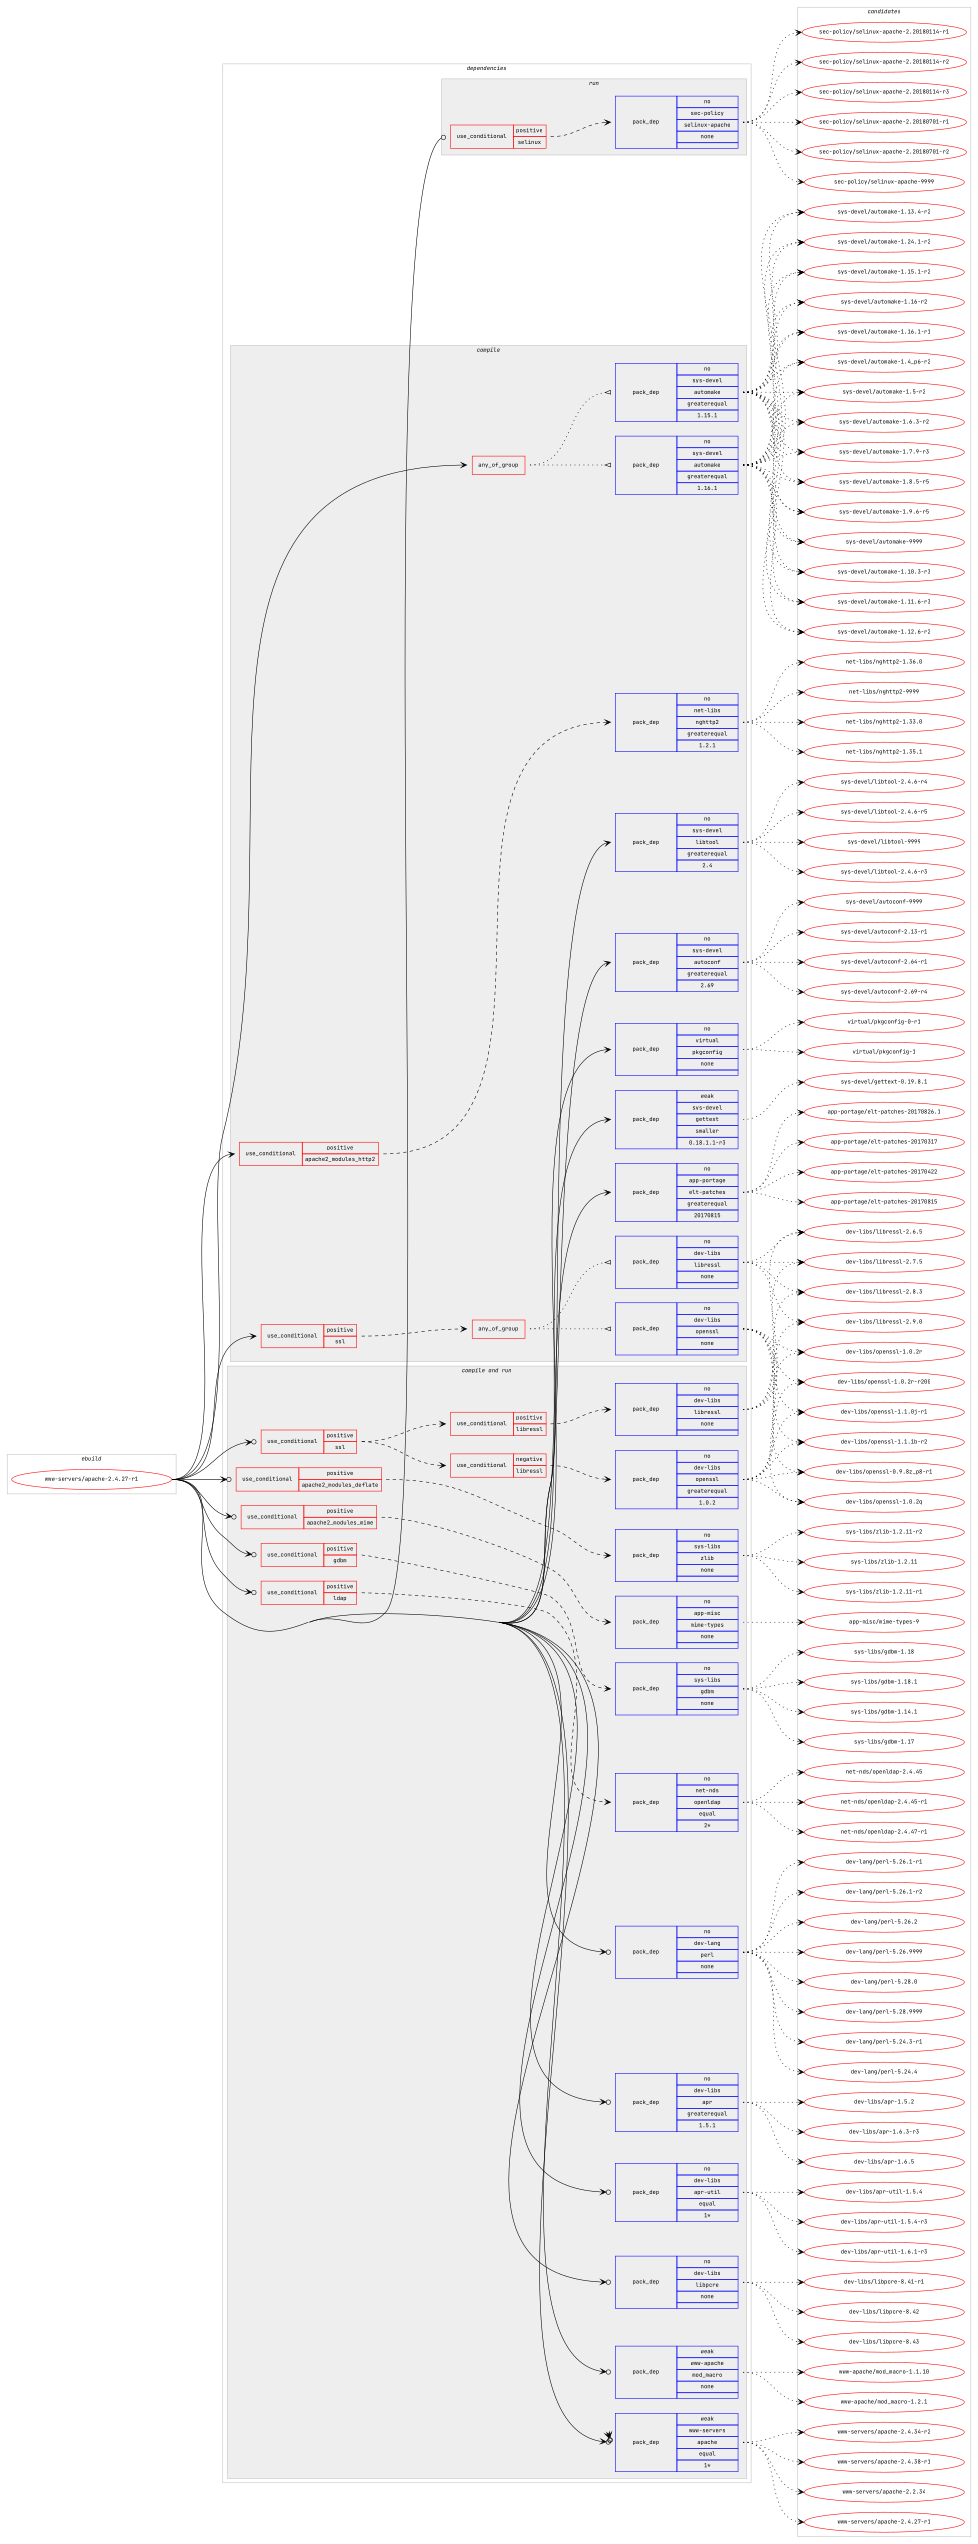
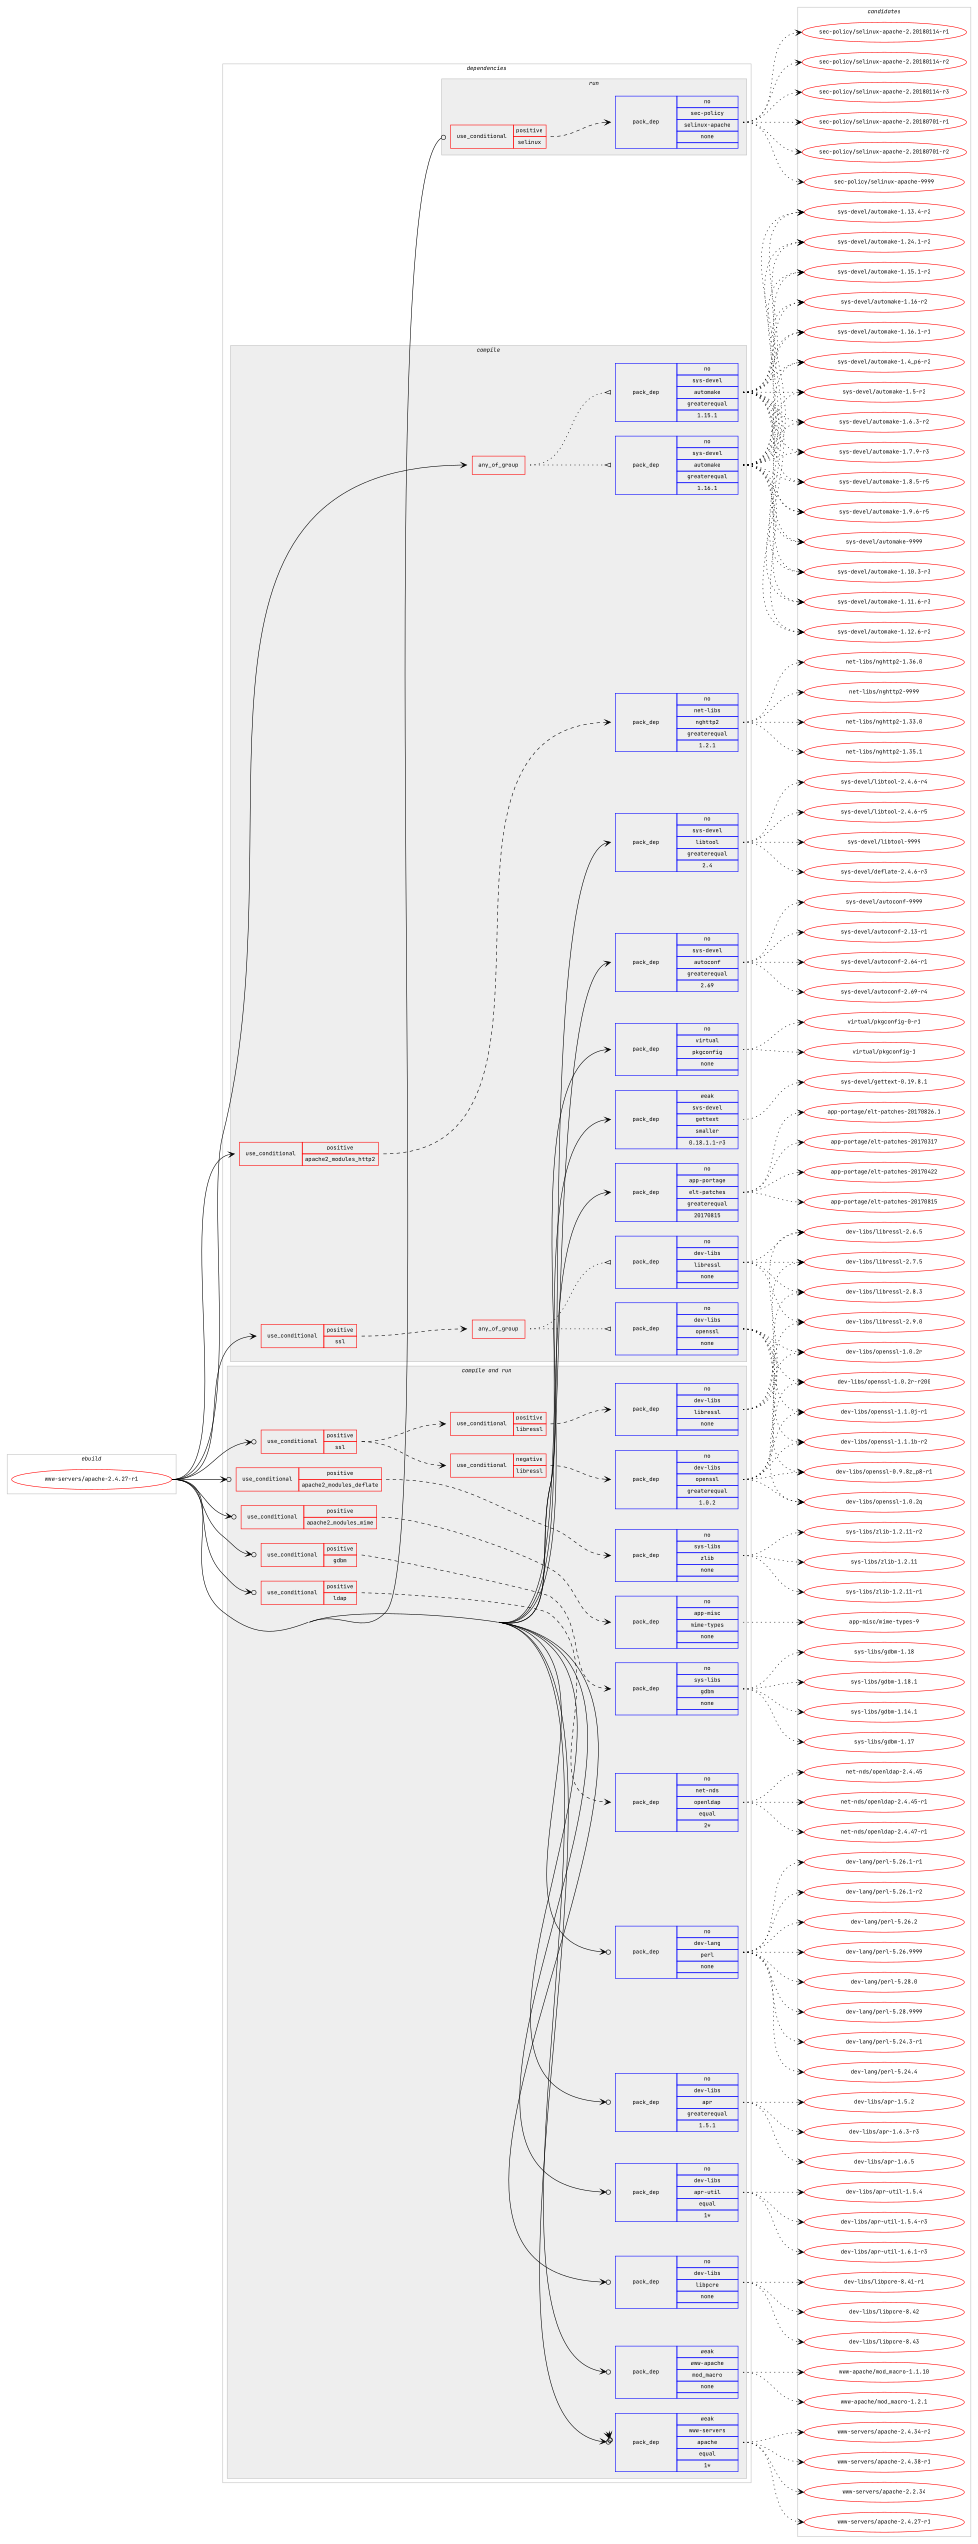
node "sys-devel/libtool-2.4.6-r3": label "sys-devel/libtool-2.4.6-r3" -> "sys-devel/deflate-2.4.6-r3"
